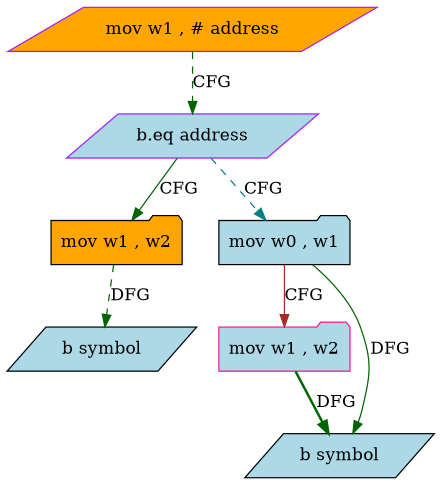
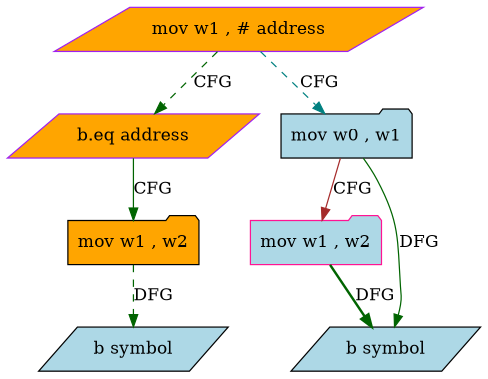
node "b.eq address": fillcolor lightblue -> orange
edge "b.eq address" -> "mov w0 , w1": now "mov w1 , # address" -> "mov w0 , w1"
